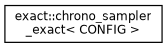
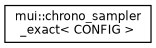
node "exact::chrono_sampler _exact< CONFIG >": label "exact::chrono_sampler _exact< CONFIG >" -> "mui::chrono_sampler _exact< CONFIG >"
